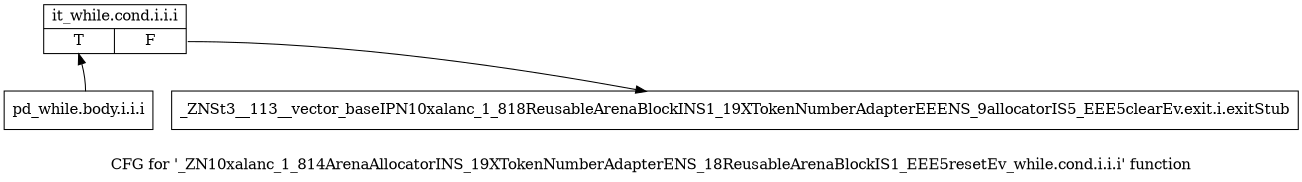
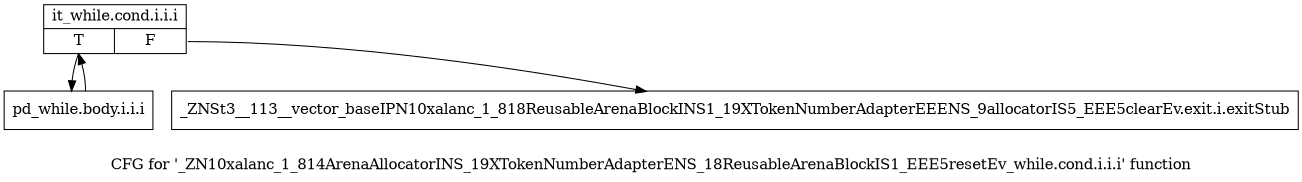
edge "it_while.cond.i.i.i" -> "pd_while.body.i.i.i": added
